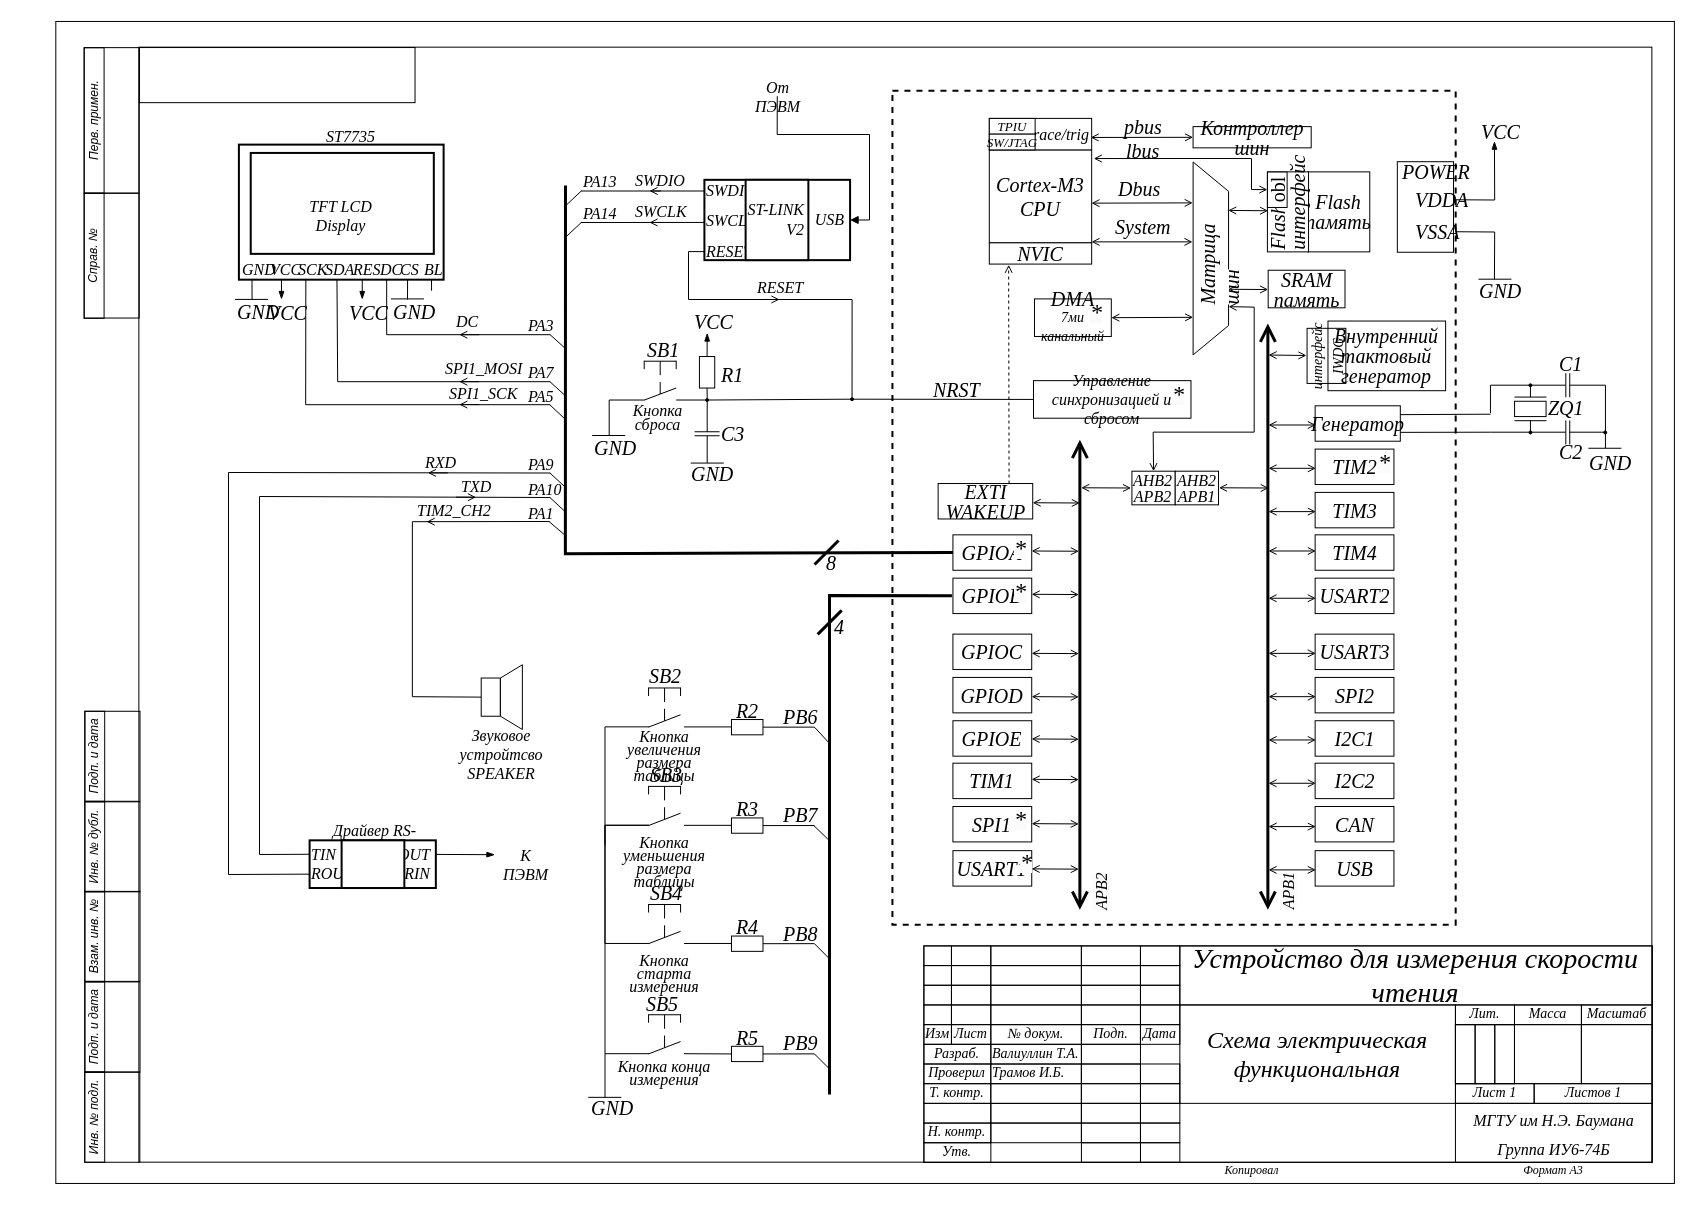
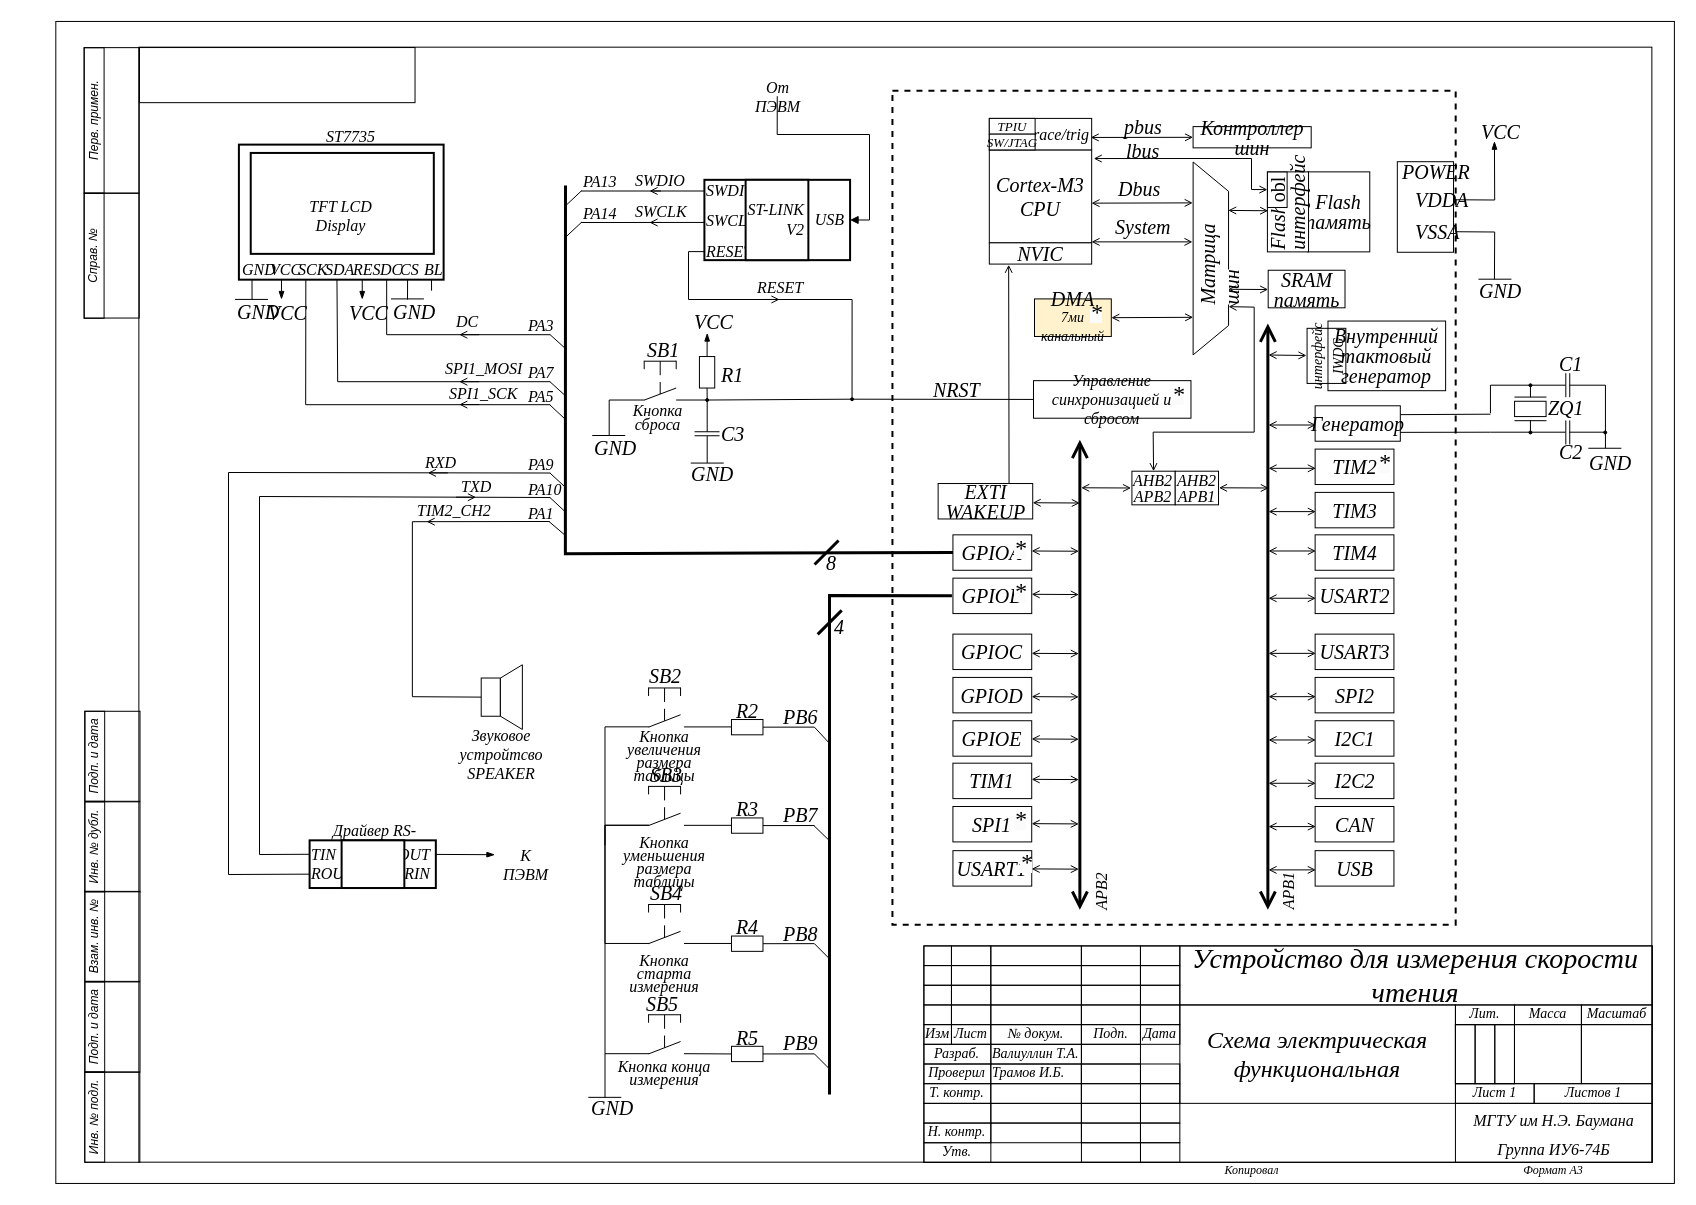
node "DMA 7ми канальный": fillcolor #ffffff -> #fff2cc
edge "EXTI WAKEUP" -> "NVIC": style dashed -> solid
